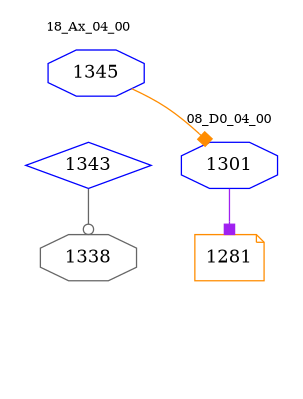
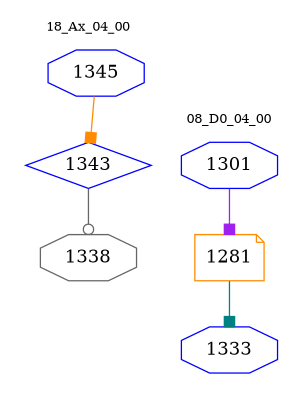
edge "1345" -> "1301": now "1345" -> "1343"
node "1333": added
